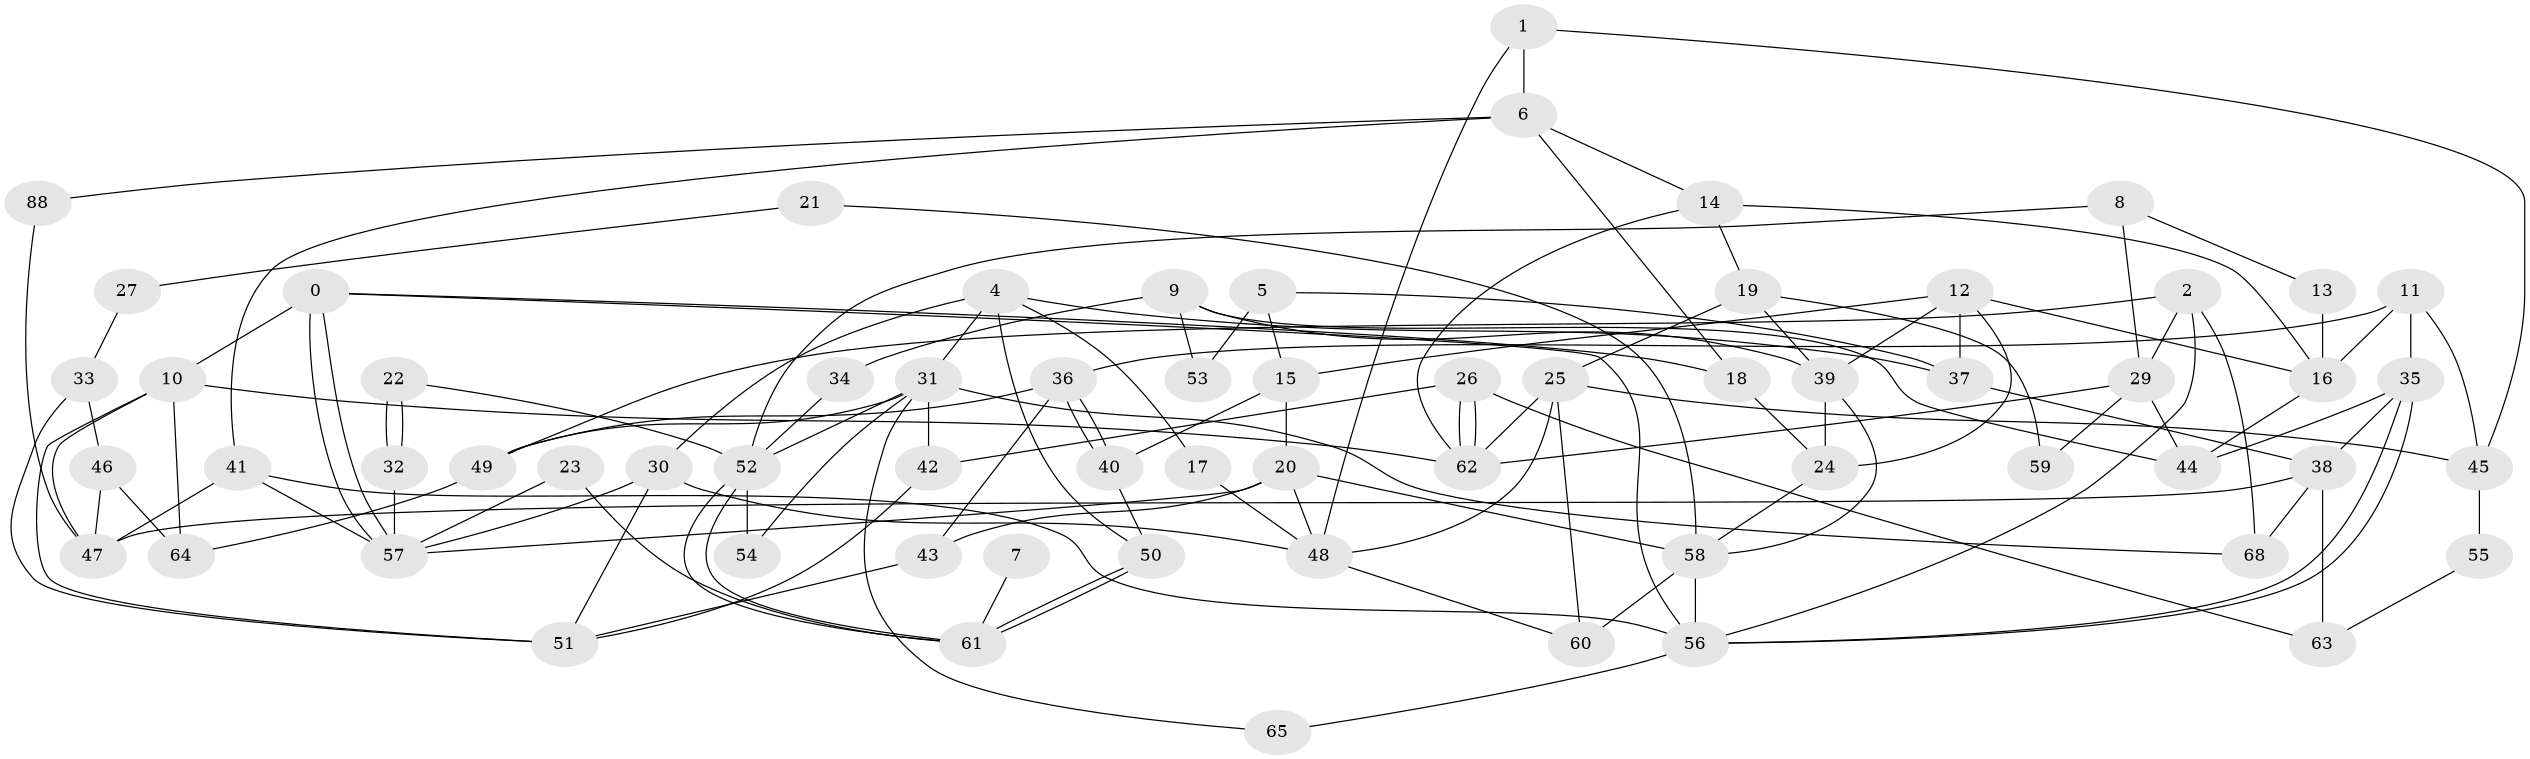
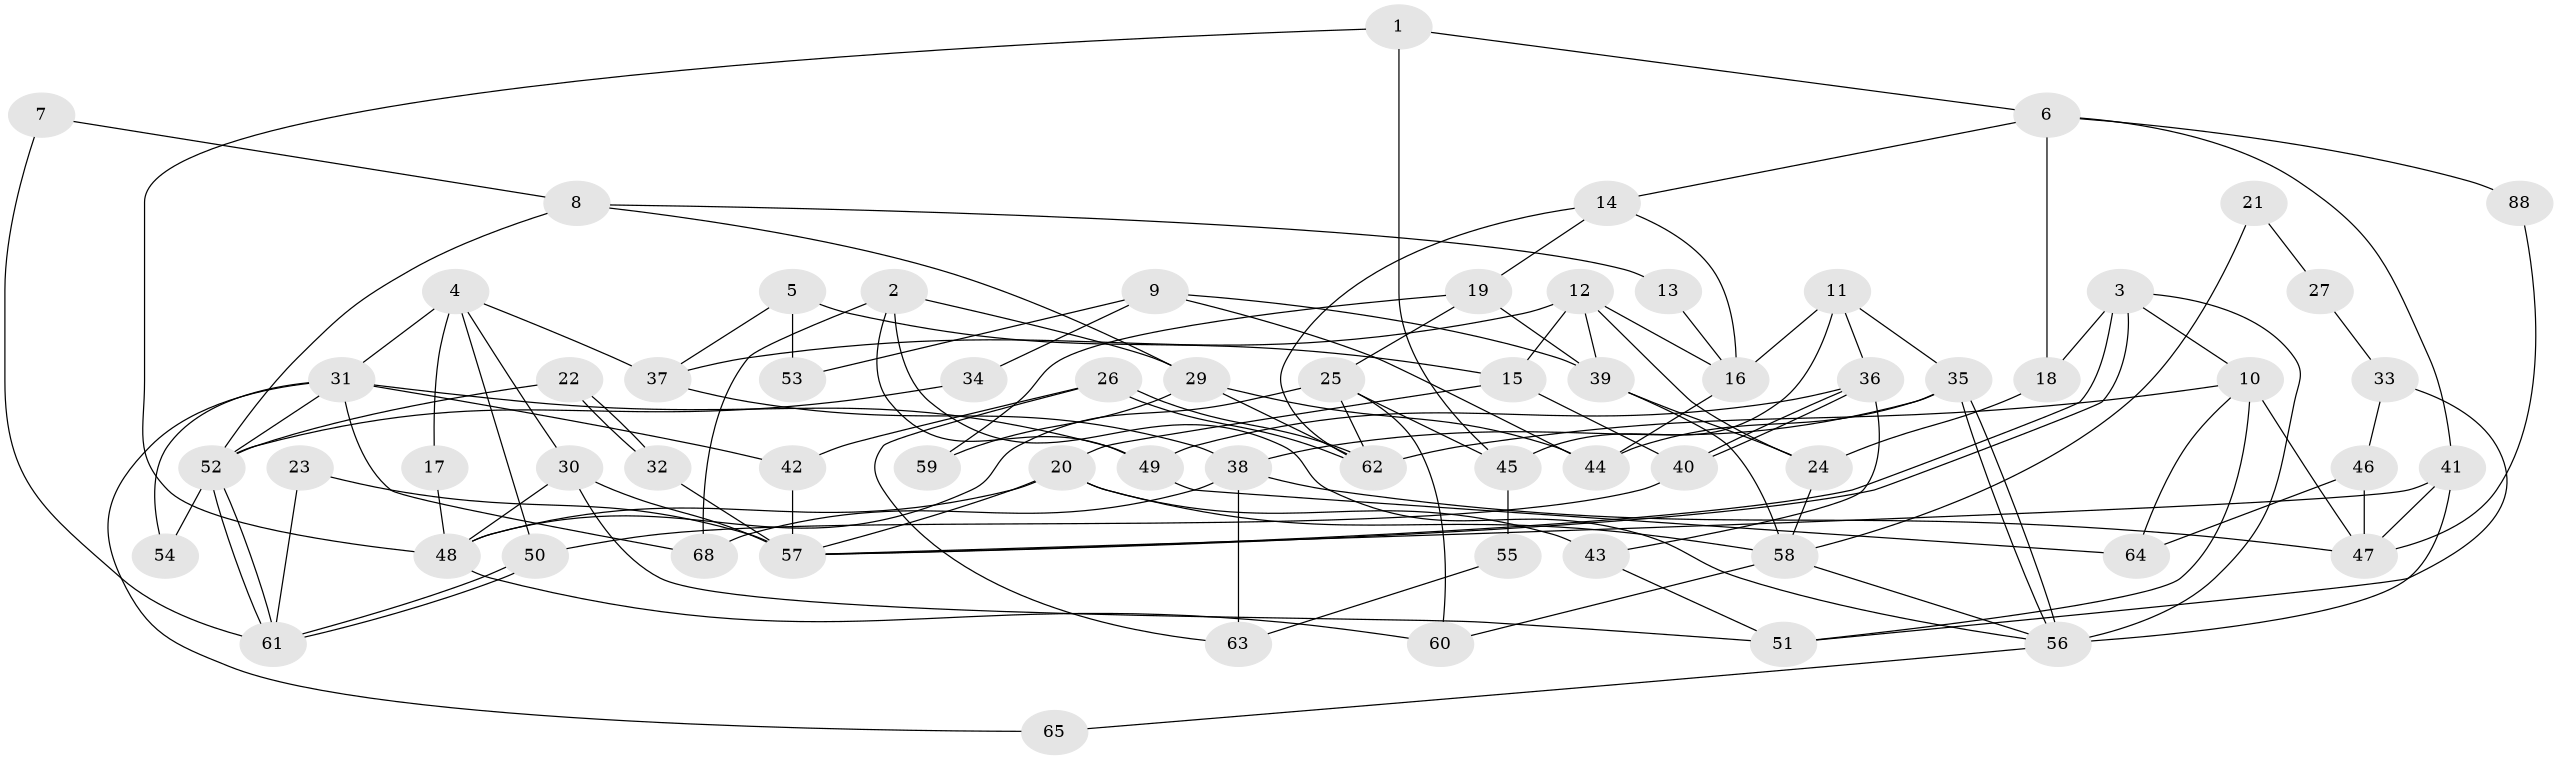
edge "7" -- "8": added
node "0": label "0" -> "3"
edge "42" -- "51": now "42" -- "57"
